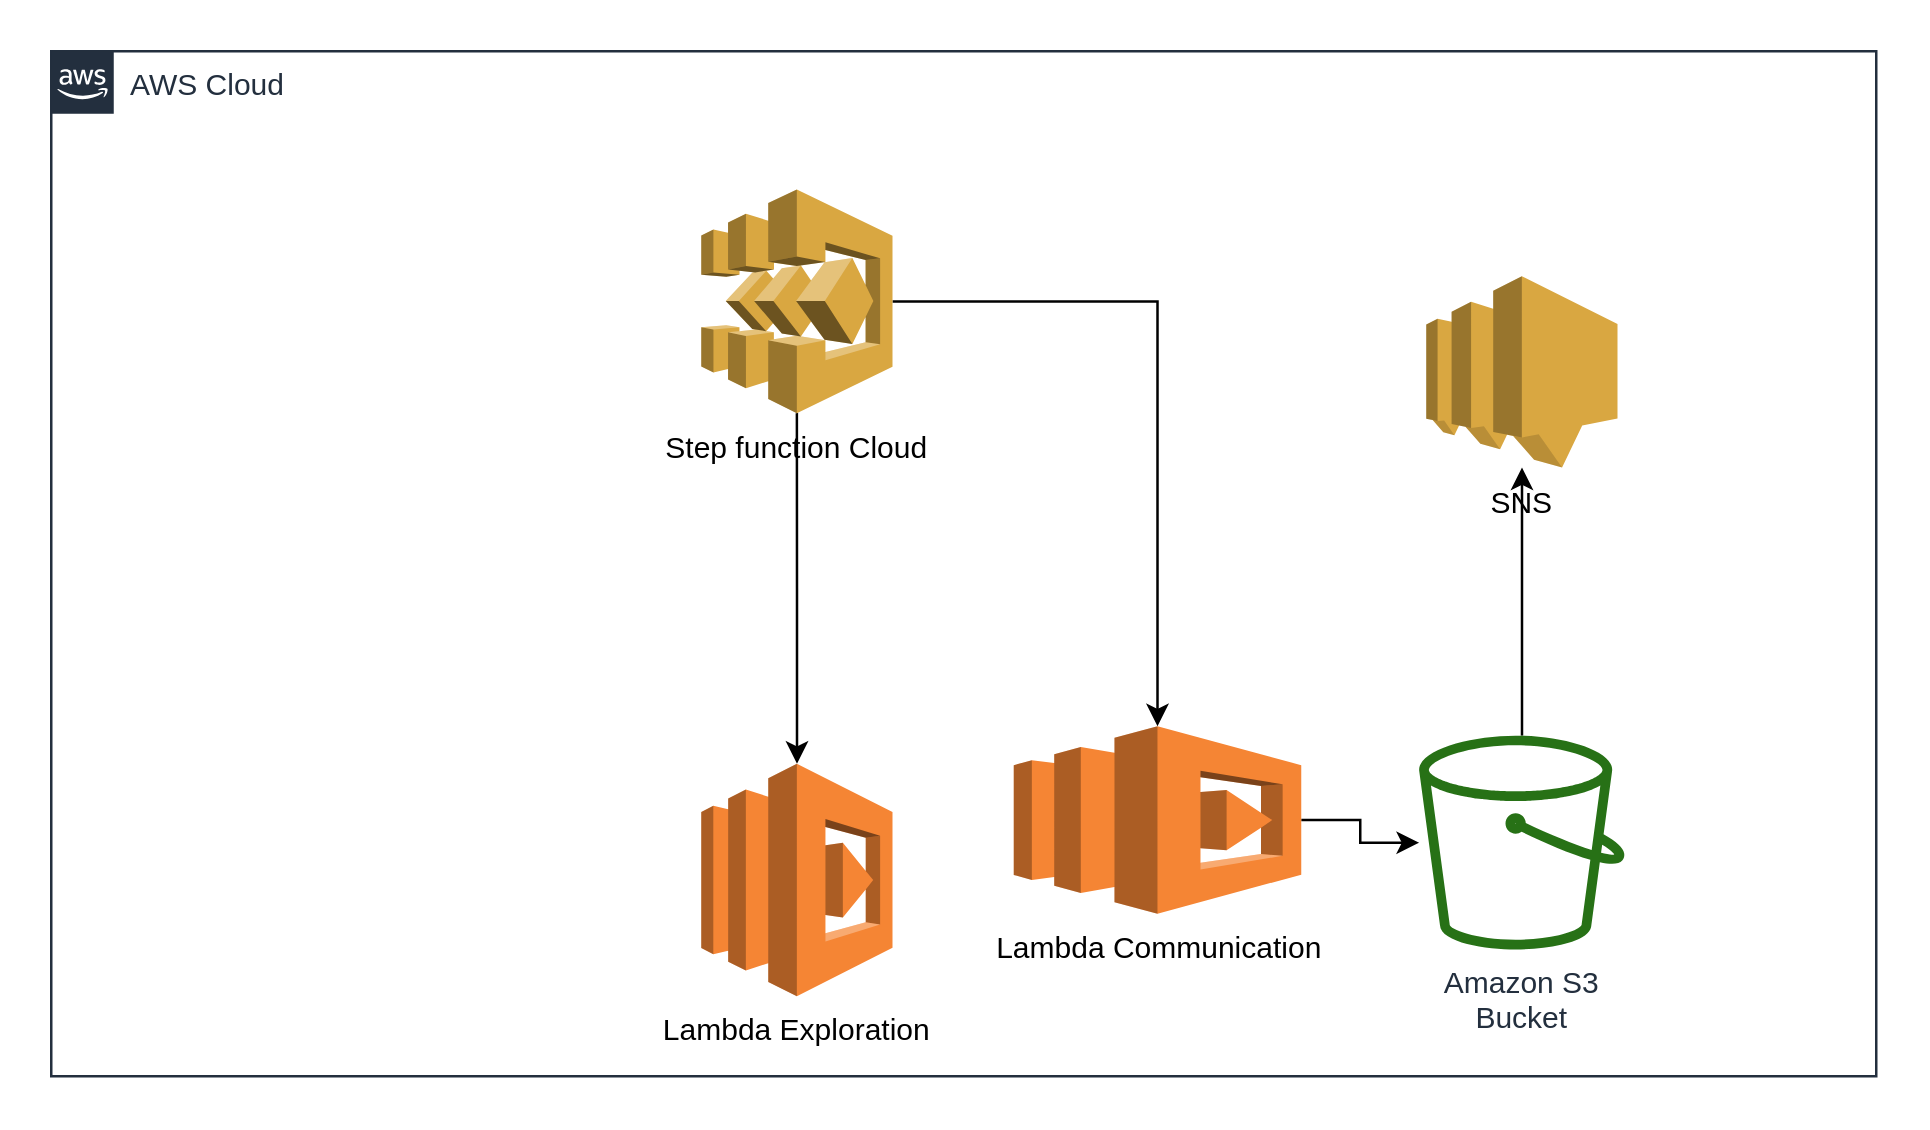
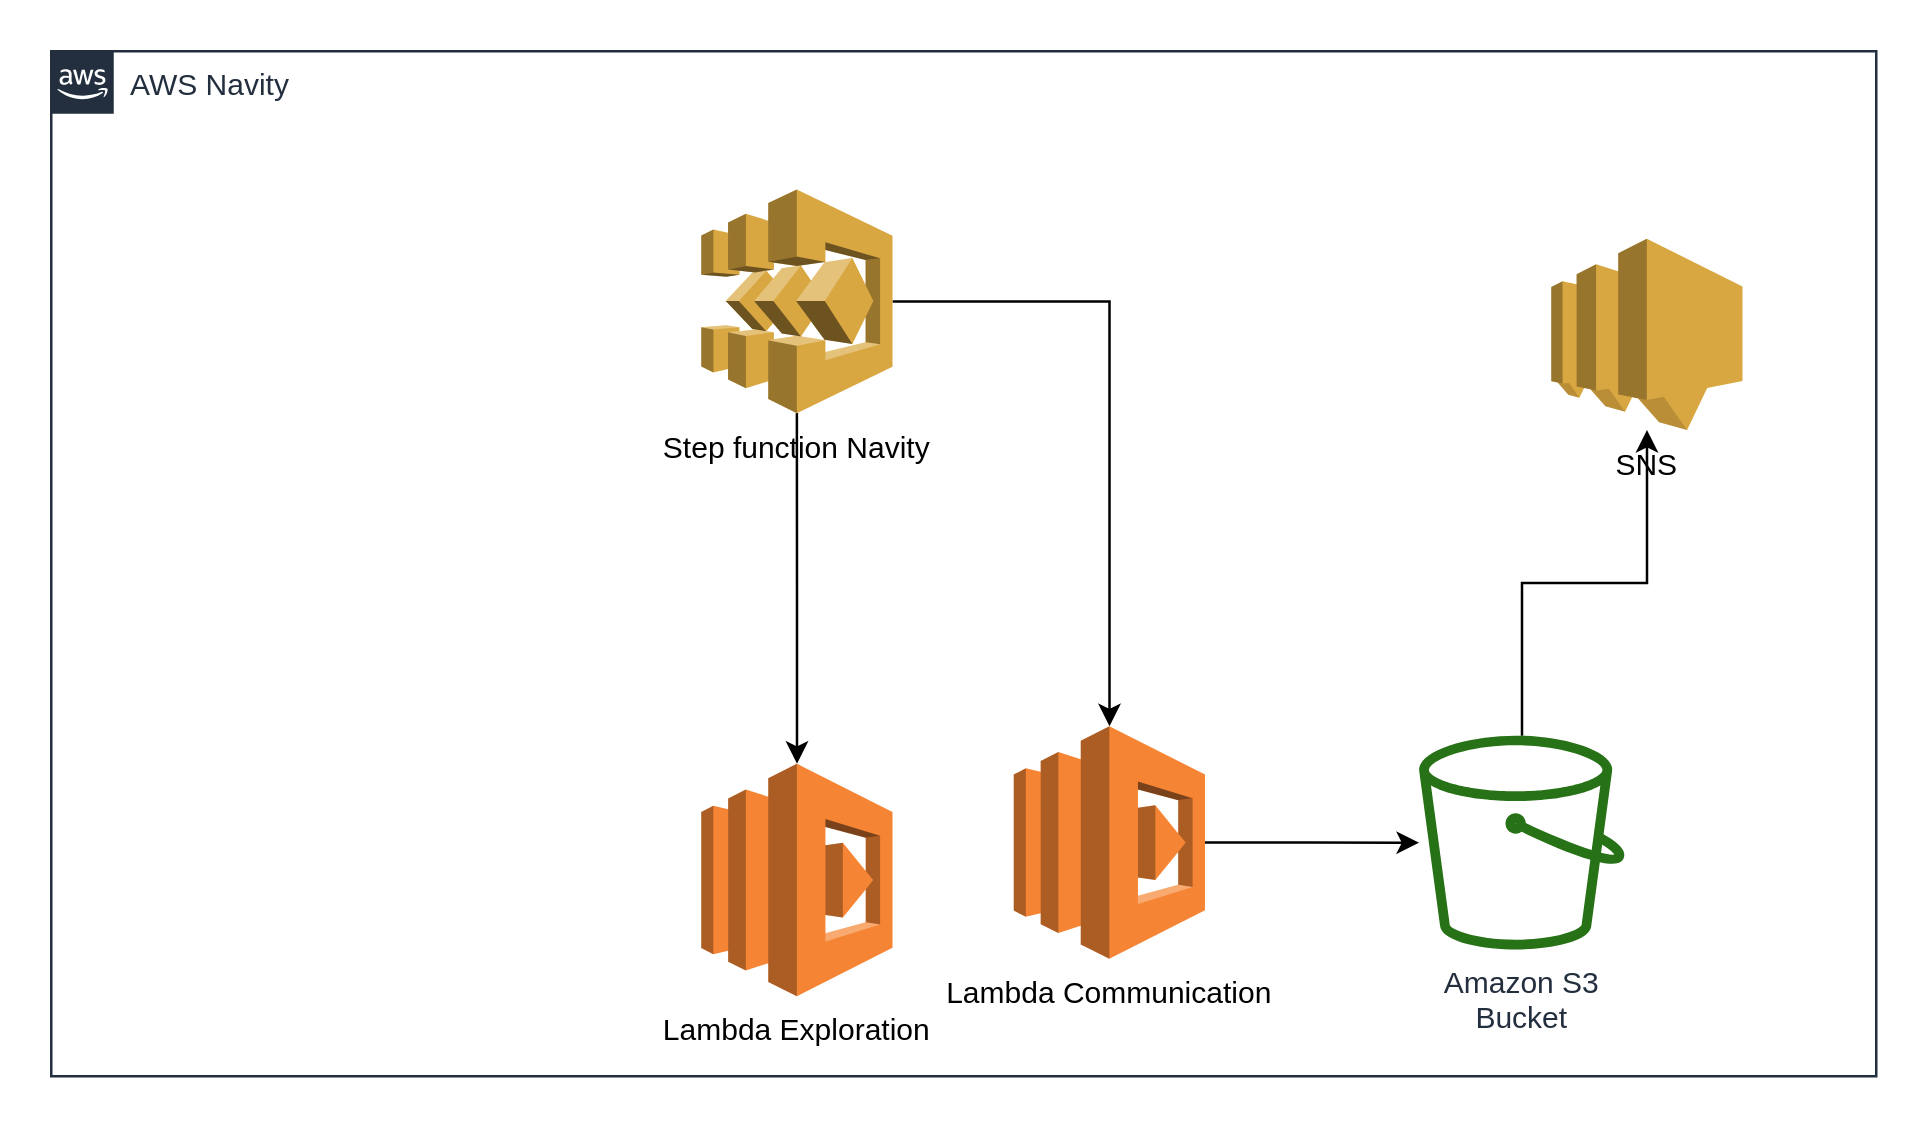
node "AWS Cloud": label "AWS Cloud" -> "AWS Navity"
node "SNS": moved (1522, 372) -> (1647, 334)
node "Step function Cloud": label "Step function Cloud" -> "Step function Navity"
node "Lambda Communication": size 288x188 -> 191x233
